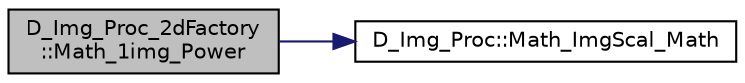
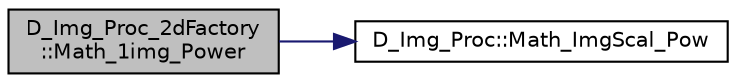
node "D_Img_Proc::Math_ImgScal_Math": label "D_Img_Proc::Math_ImgScal_Math" -> "D_Img_Proc::Math_ImgScal_Pow"
